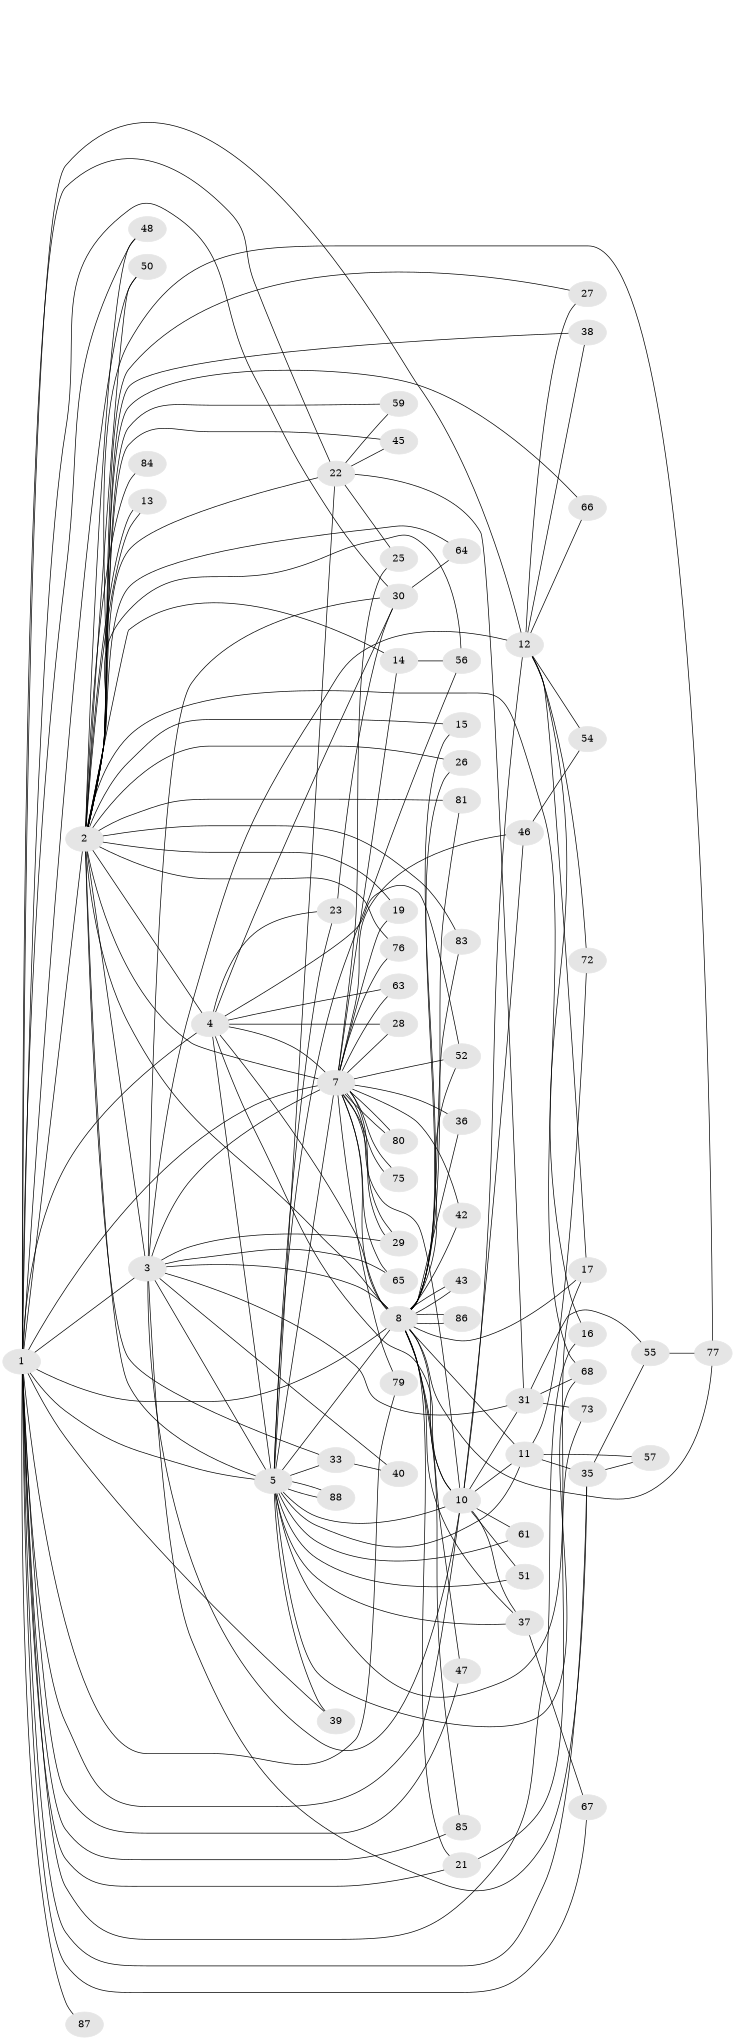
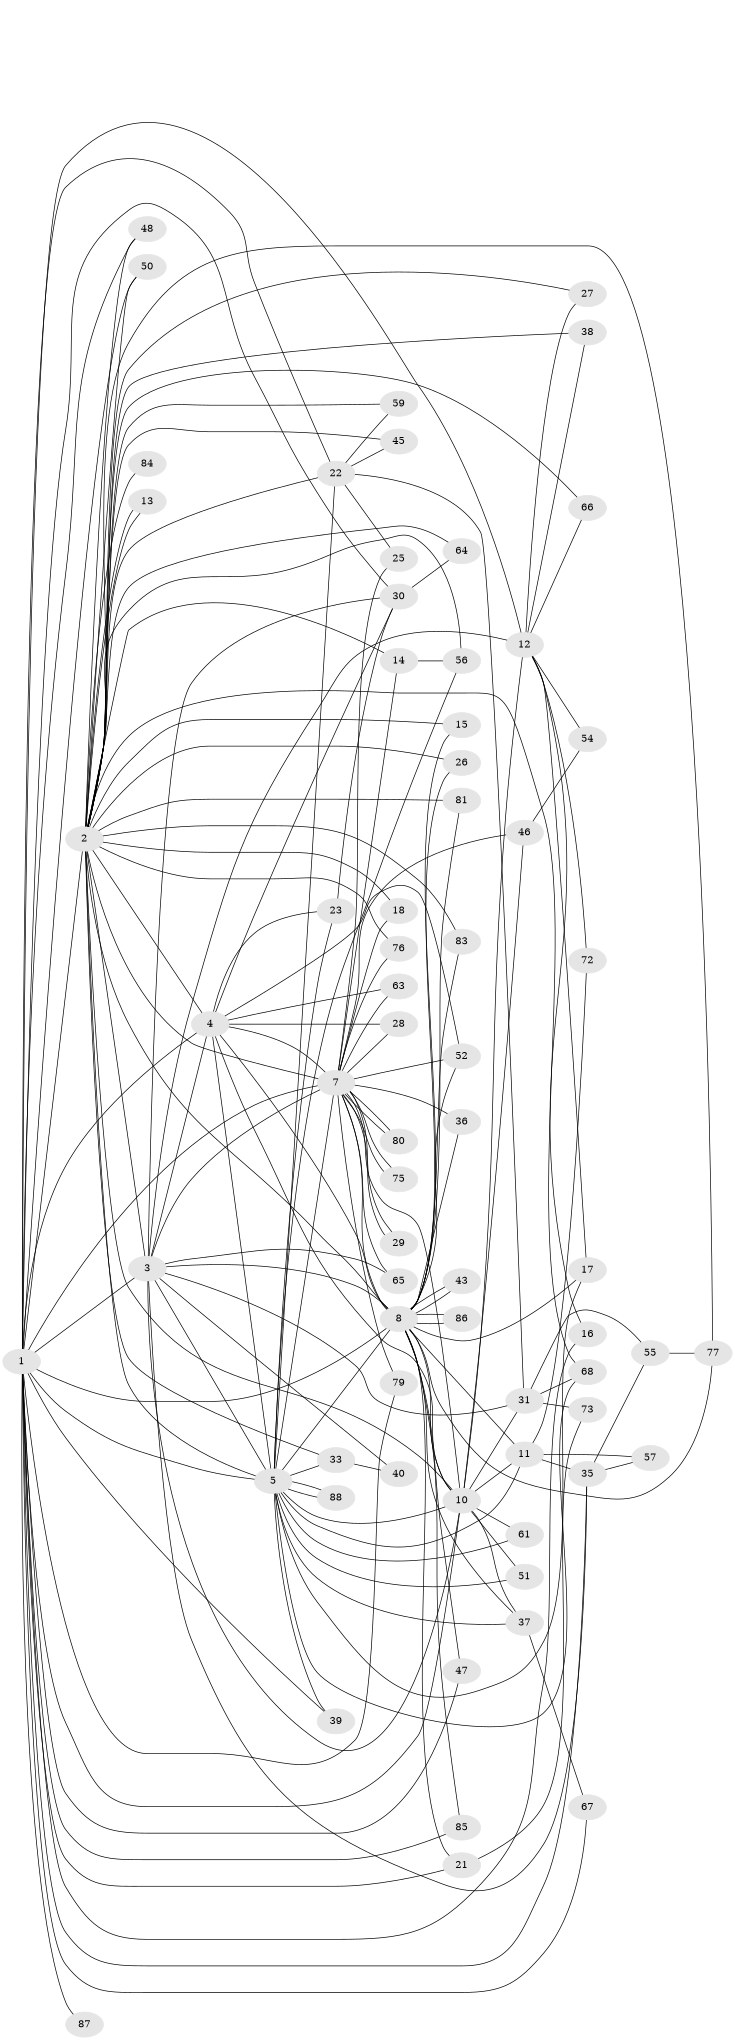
node "19": label "19" -> "18"
node "42": removed
edge "29" -- "3": now "4" -- "3"
edge "2" -- "10": added
